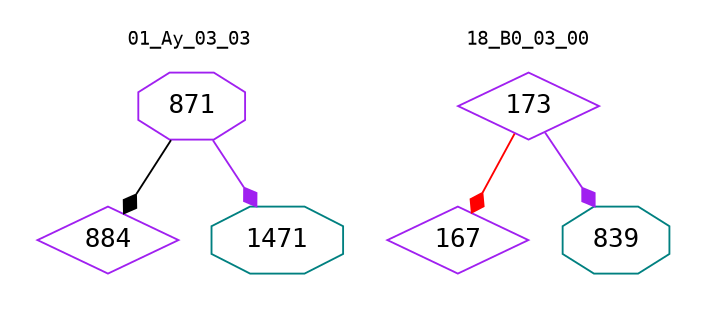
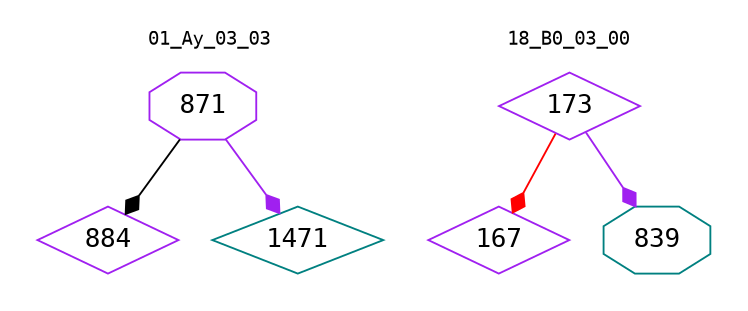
node "1471": shape octagon -> diamond
